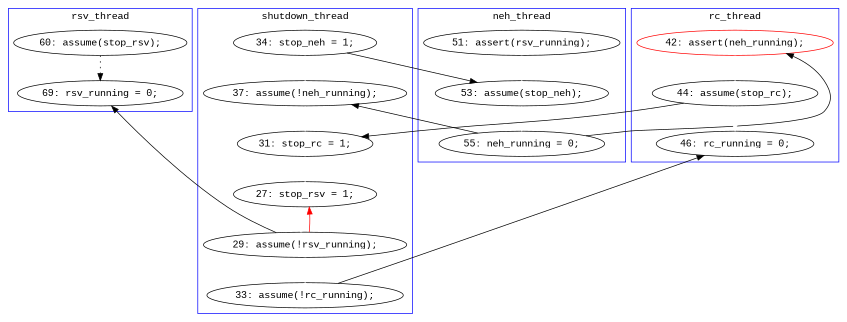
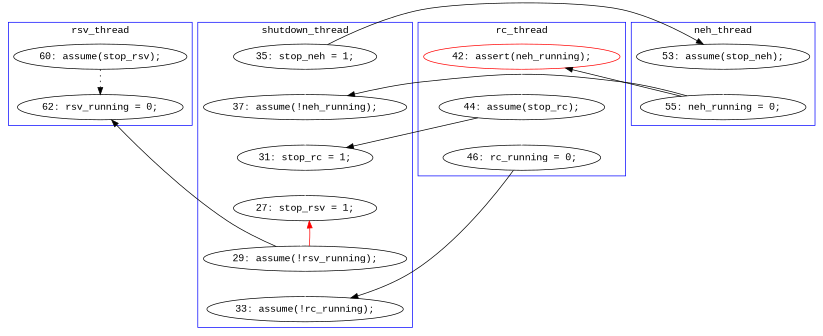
node "34: stop_neh = 1;": label "34: stop_neh = 1;" -> "35: stop_neh = 1;"
node "51: assert(rsv_running);": removed
node "69: rsv_running = 0;": label "69: rsv_running = 0;" -> "62: rsv_running = 0;"
edge "33: assume(!rc_running);" -> "46: rc_running = 0;": reversed
